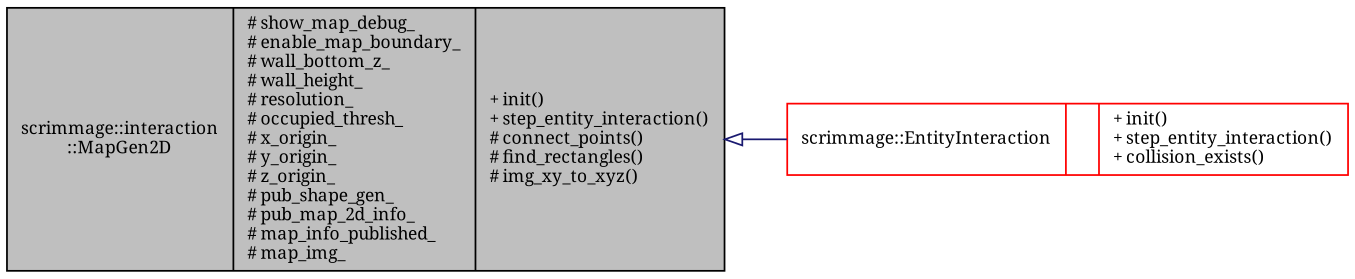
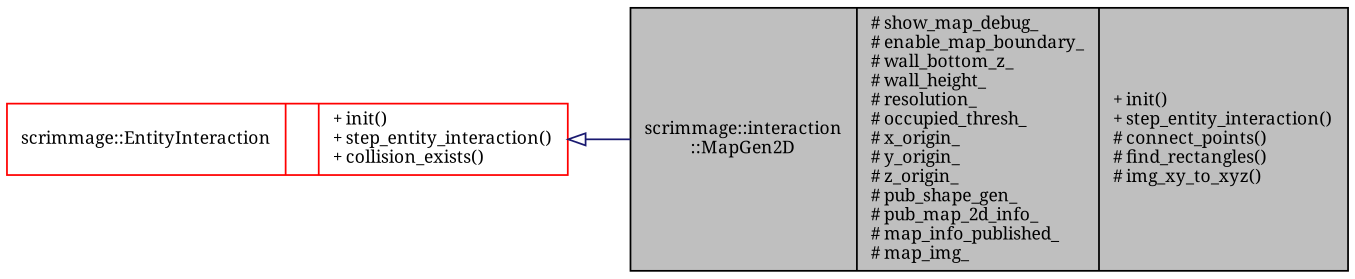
edge "scrimmage::EntityInteraction" -> "scrimmage::interaction": reversed
